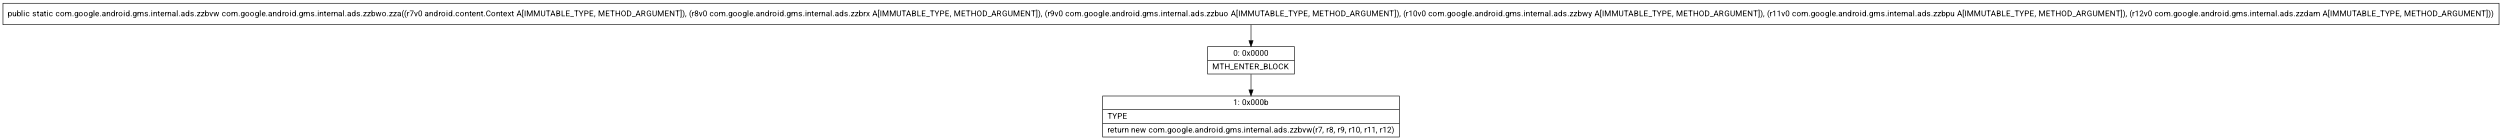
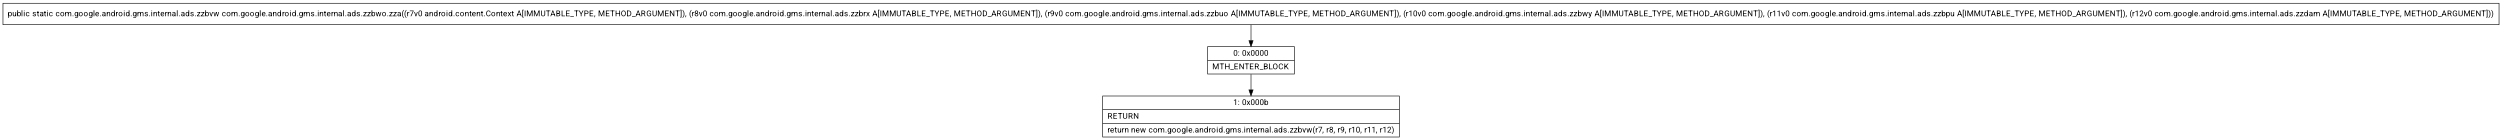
node "1: 0x000b": text "TYPE" -> "RETURN"
